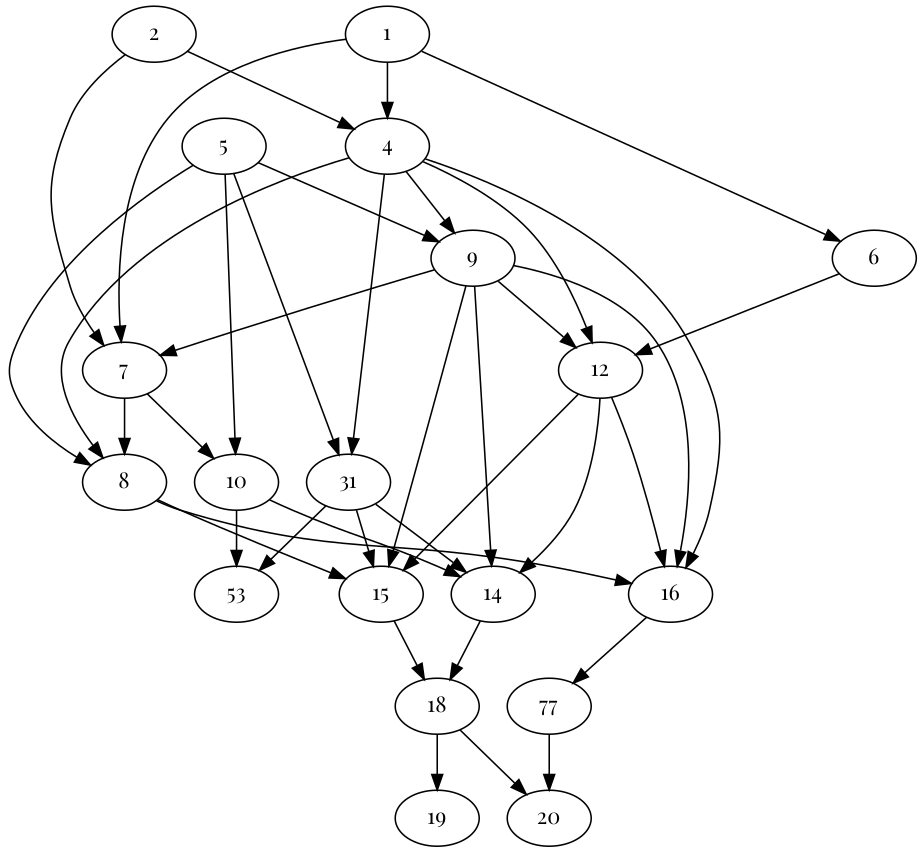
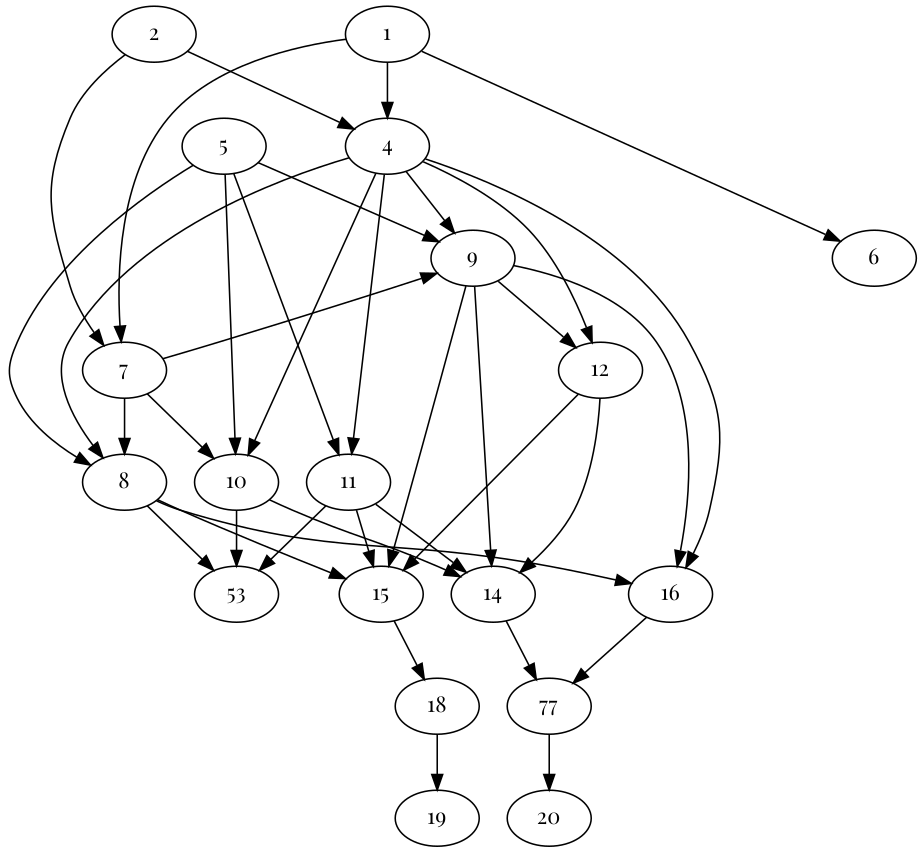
edge "4" -> "10": added
edge "9" -> "7": reversed
edge "6" -> "12": removed
edge "12" -> "16": removed
node "31": label "31" -> "11"
edge "8" -> "53": added
edge "14" -> "18": now "14" -> "77"
edge "18" -> "20": removed
